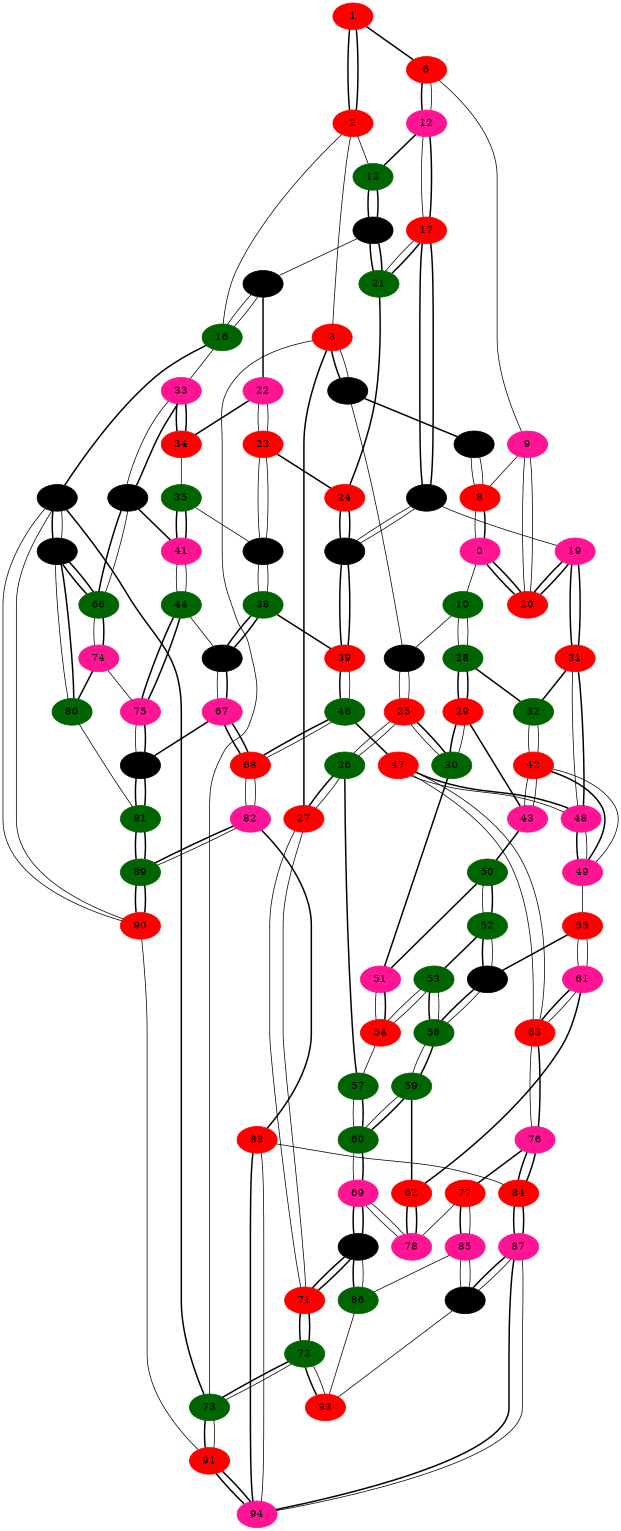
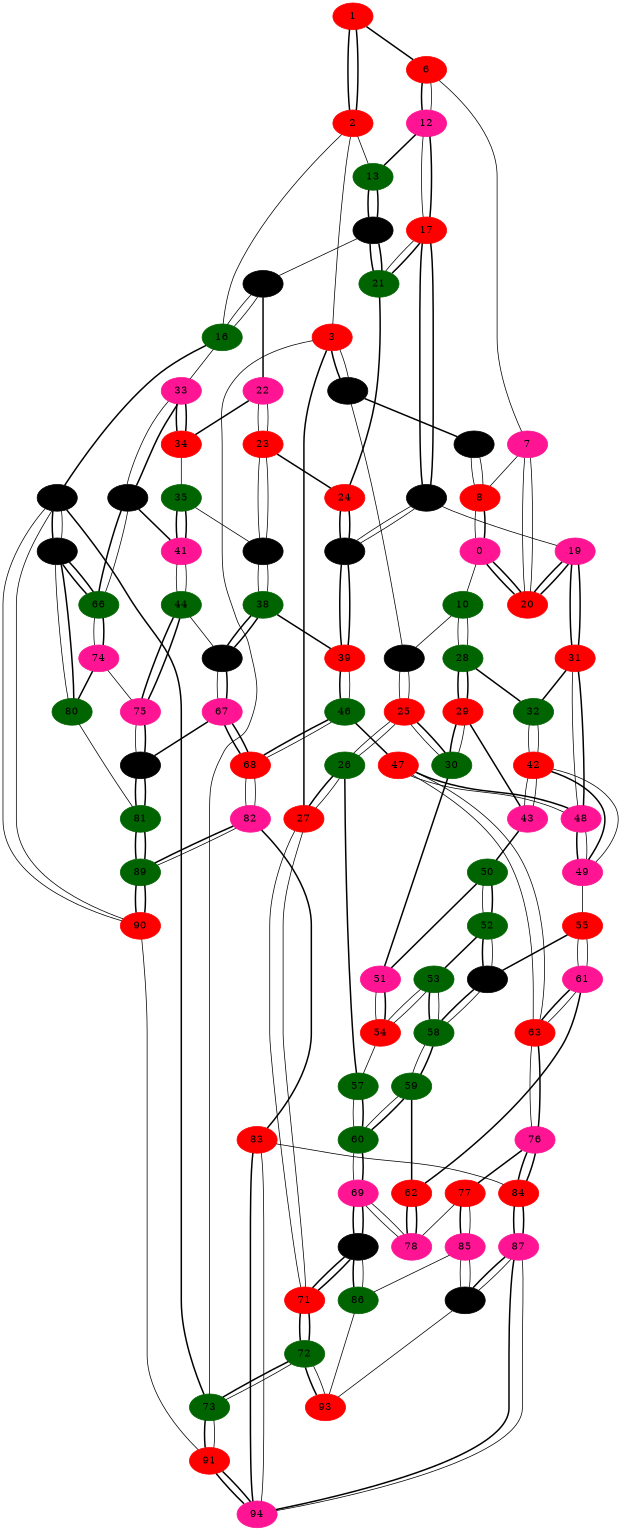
node "9": label "9" -> "7"
